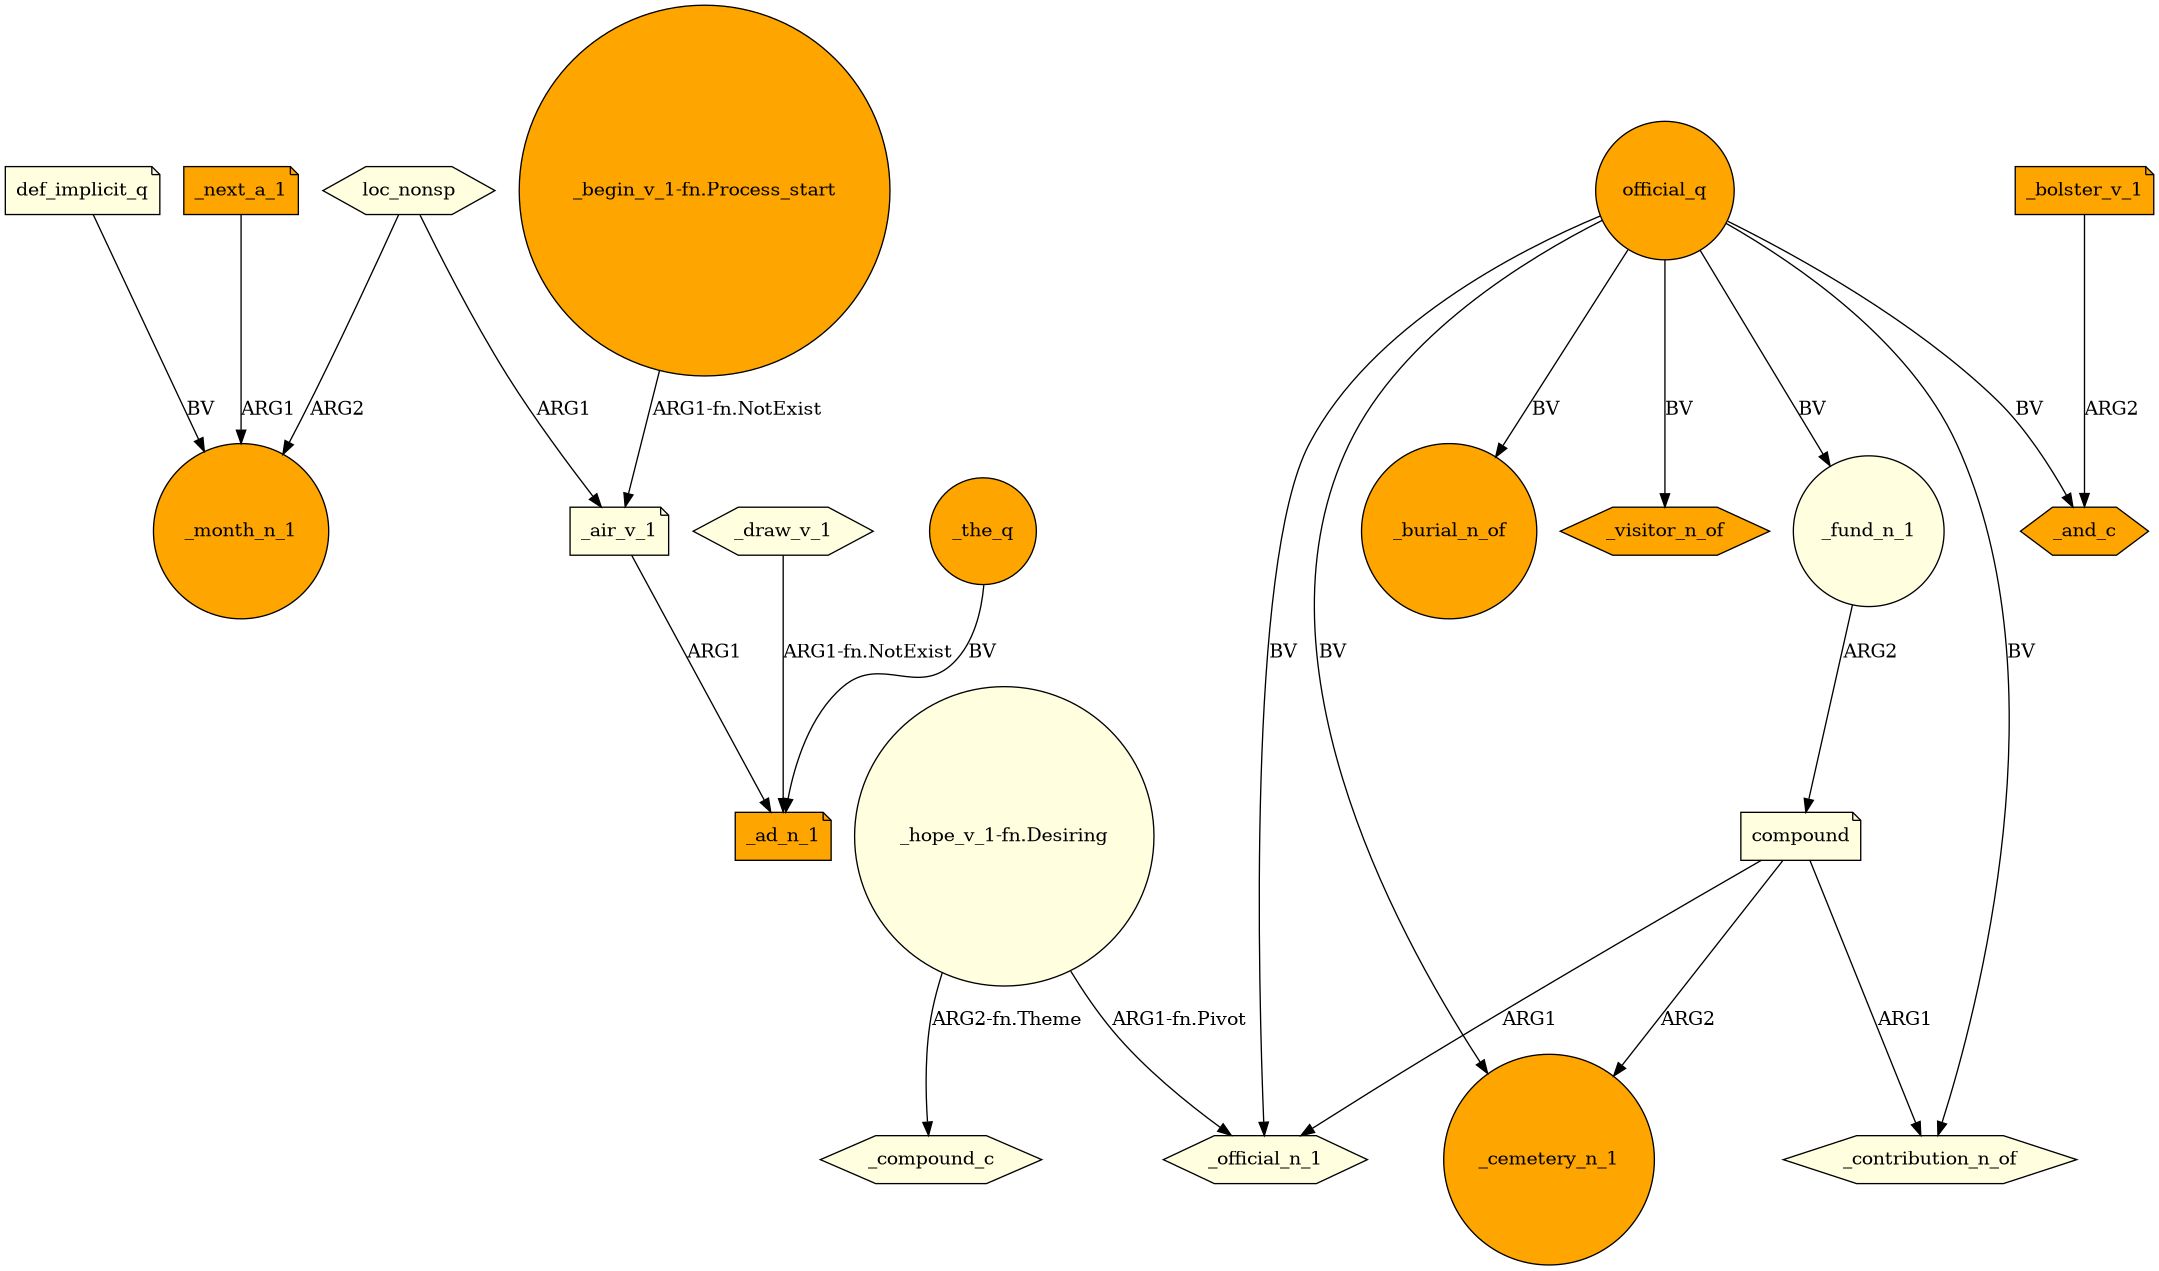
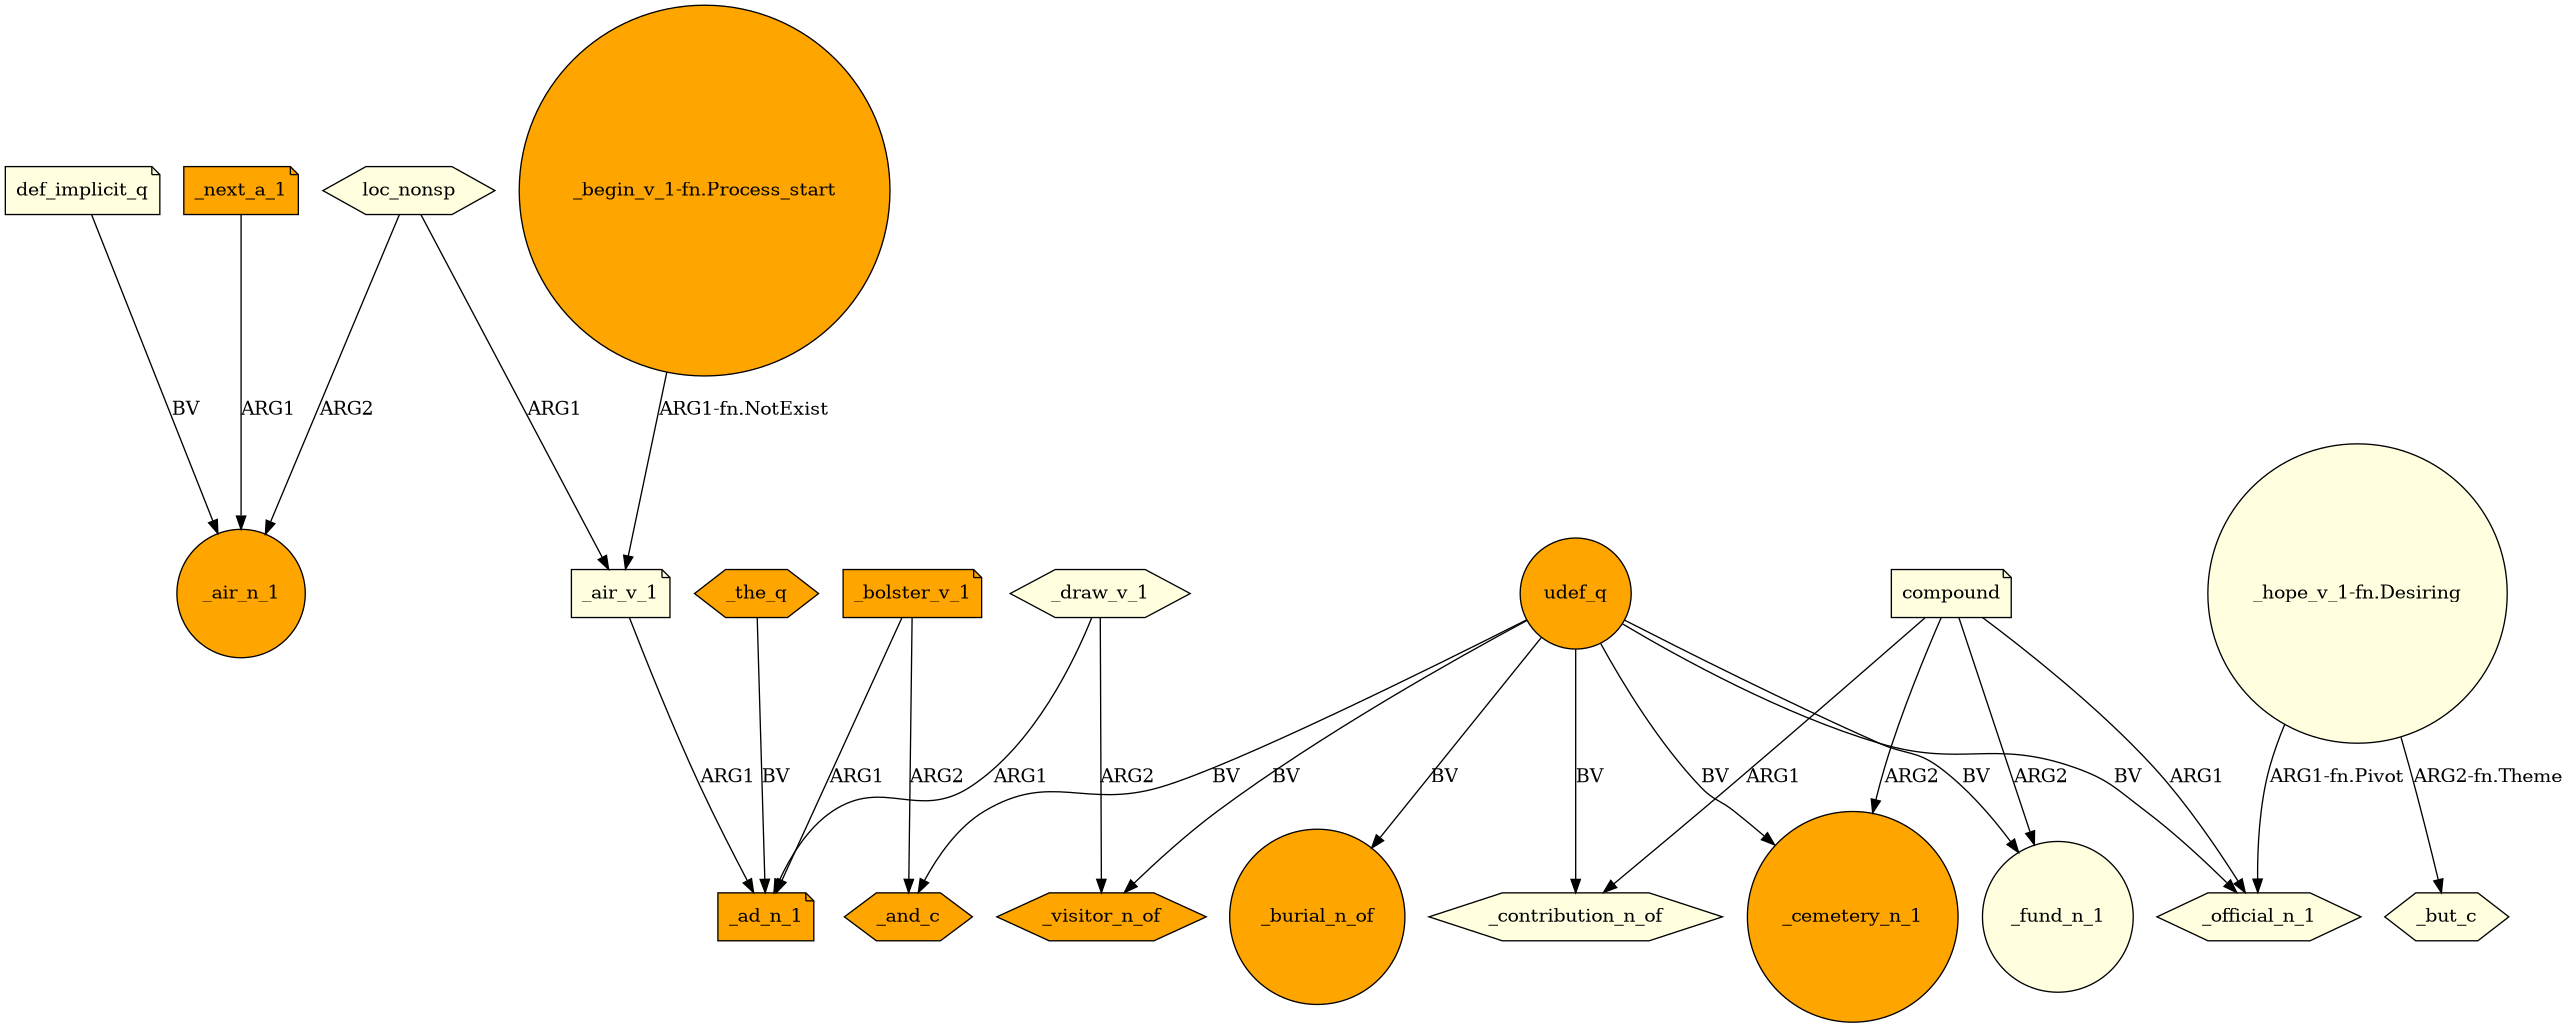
node "official_q": label "official_q" -> "udef_q"
node "_month_n_1": label "_month_n_1" -> "_air_n_1"
node "_the_q": shape circle -> hexagon
edge "_draw_v_1" -> "_ad_n_1": label "ARG1-fn.NotExist" -> "ARG1"
edge "_fund_n_1" -> "compound": reversed
edge "_bolster_v_1" -> "_ad_n_1": added, label "ARG1"
edge "_draw_v_1" -> "_visitor_n_of": added, label "ARG2"
node "_compound_c": label "_compound_c" -> "_but_c"
